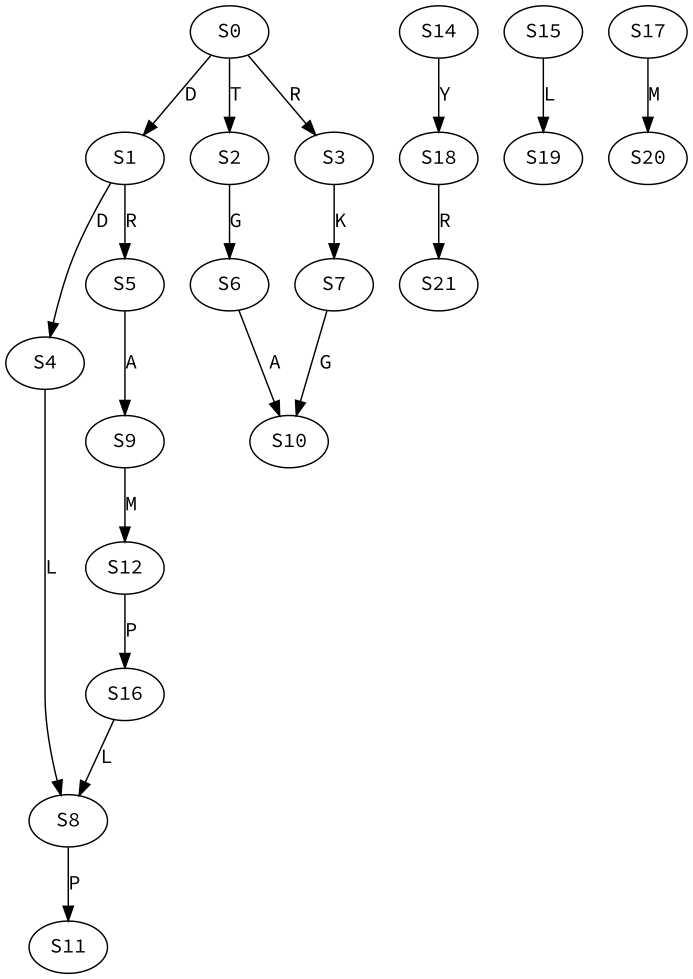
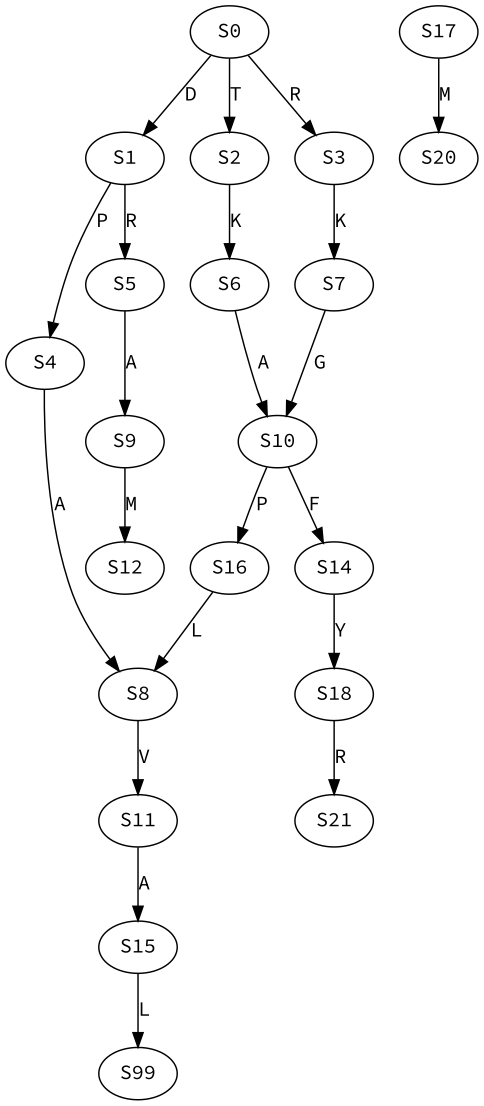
node "S19": label "S19" -> "S99"
edge "S1" -> "S4": label "D" -> "P"
edge "S2" -> "S6": label "G" -> "K"
edge "S10" -> "S14": added, label "F"
edge "S4" -> "S8": label "L" -> "A"
edge "S12" -> "S16": now "S10" -> "S16"
edge "S11" -> "S15": added, label "A"
edge "S8" -> "S11": label "P" -> "V"
